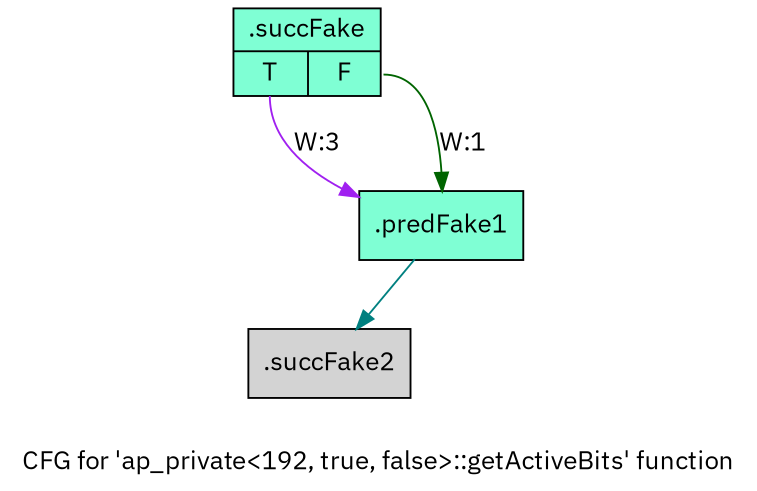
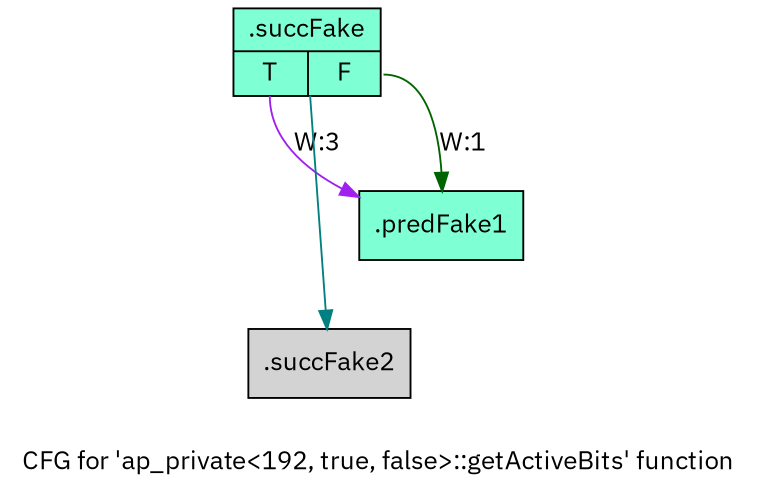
edge ".predFake1" -> ".succFake2": now ".succFake" -> ".succFake2"
